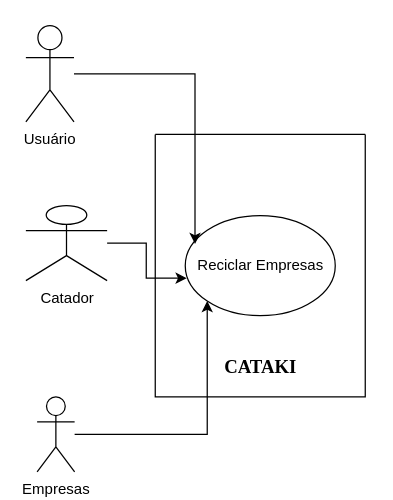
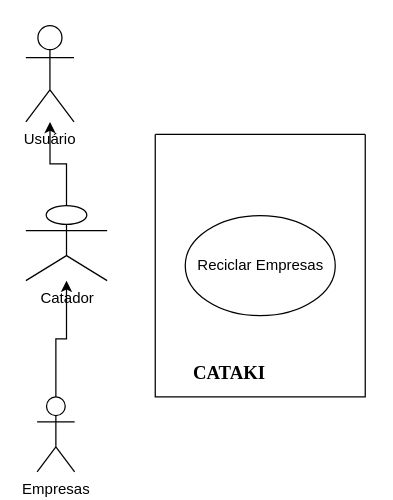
edge "Usuário" -> "Reciclar Empresas": removed
edge "Catador" -> "Reciclar Empresas": now "Catador" -> "Usuário"
node "CATAKI": moved (260, 366) -> (229, 372)
edge "Empresas" -> "Reciclar Empresas": now "Empresas" -> "Catador"
